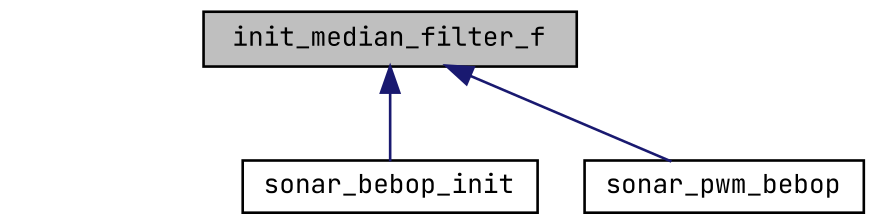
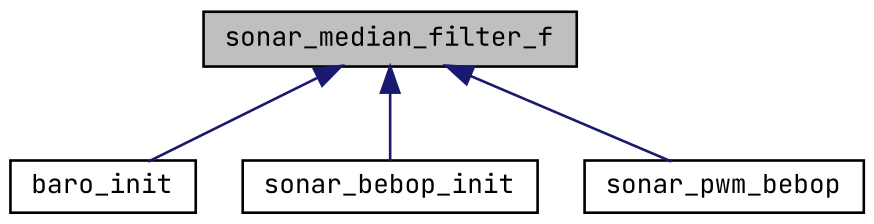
node "init_median_filter_f": label "init_median_filter_f" -> "sonar_median_filter_f"
node "baro_init": added
